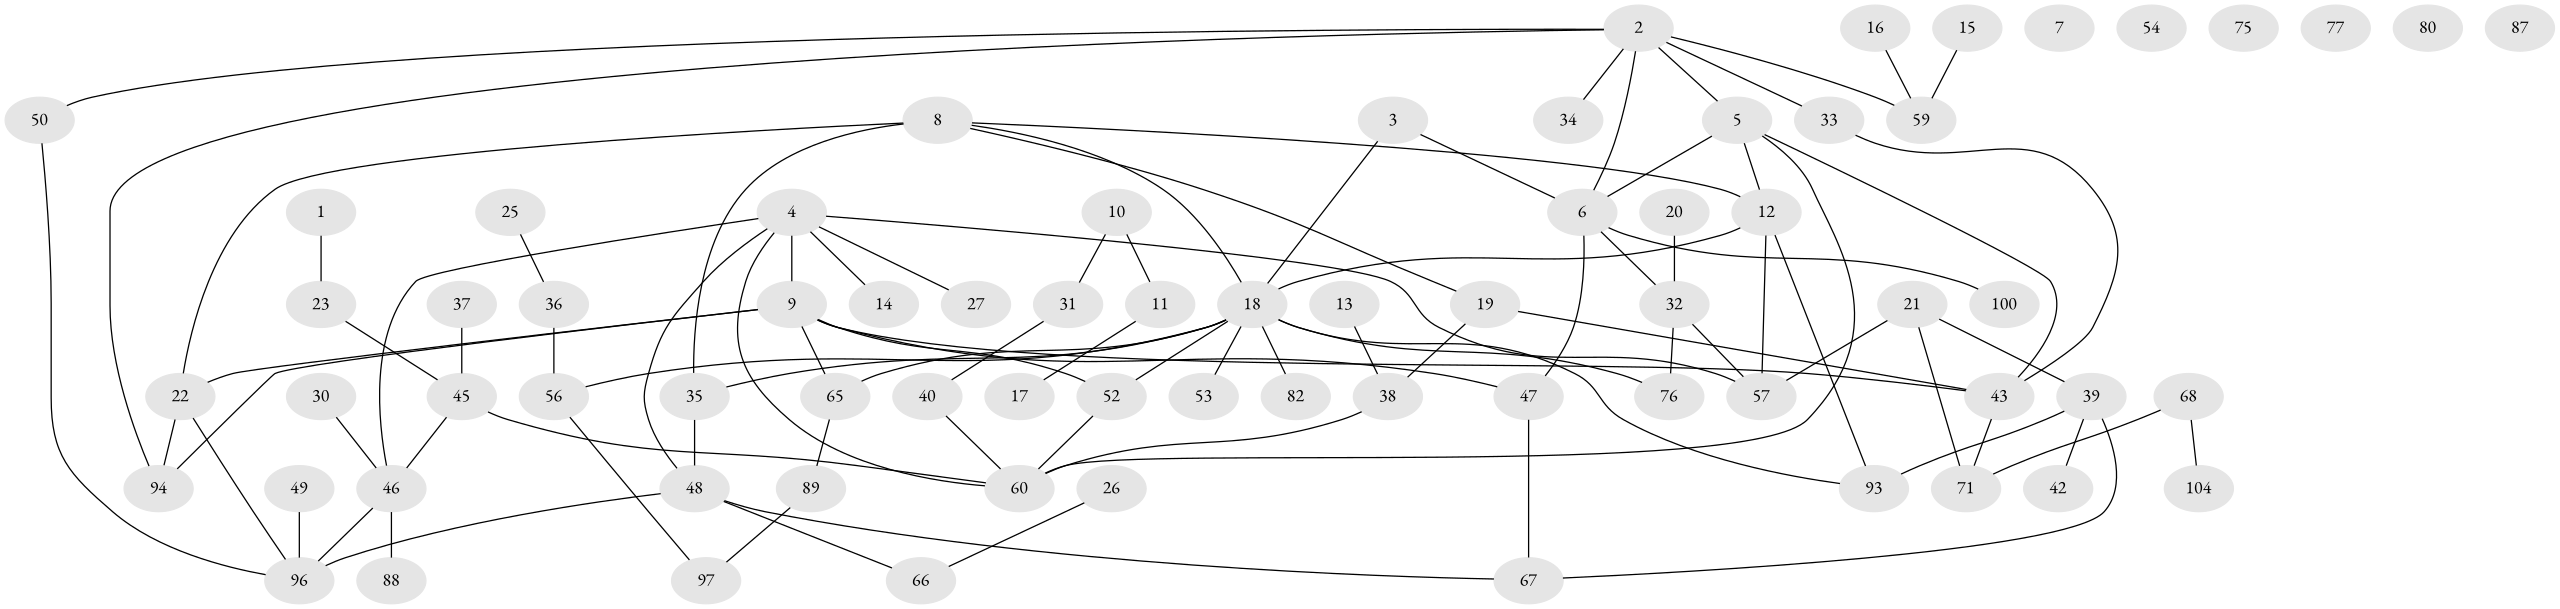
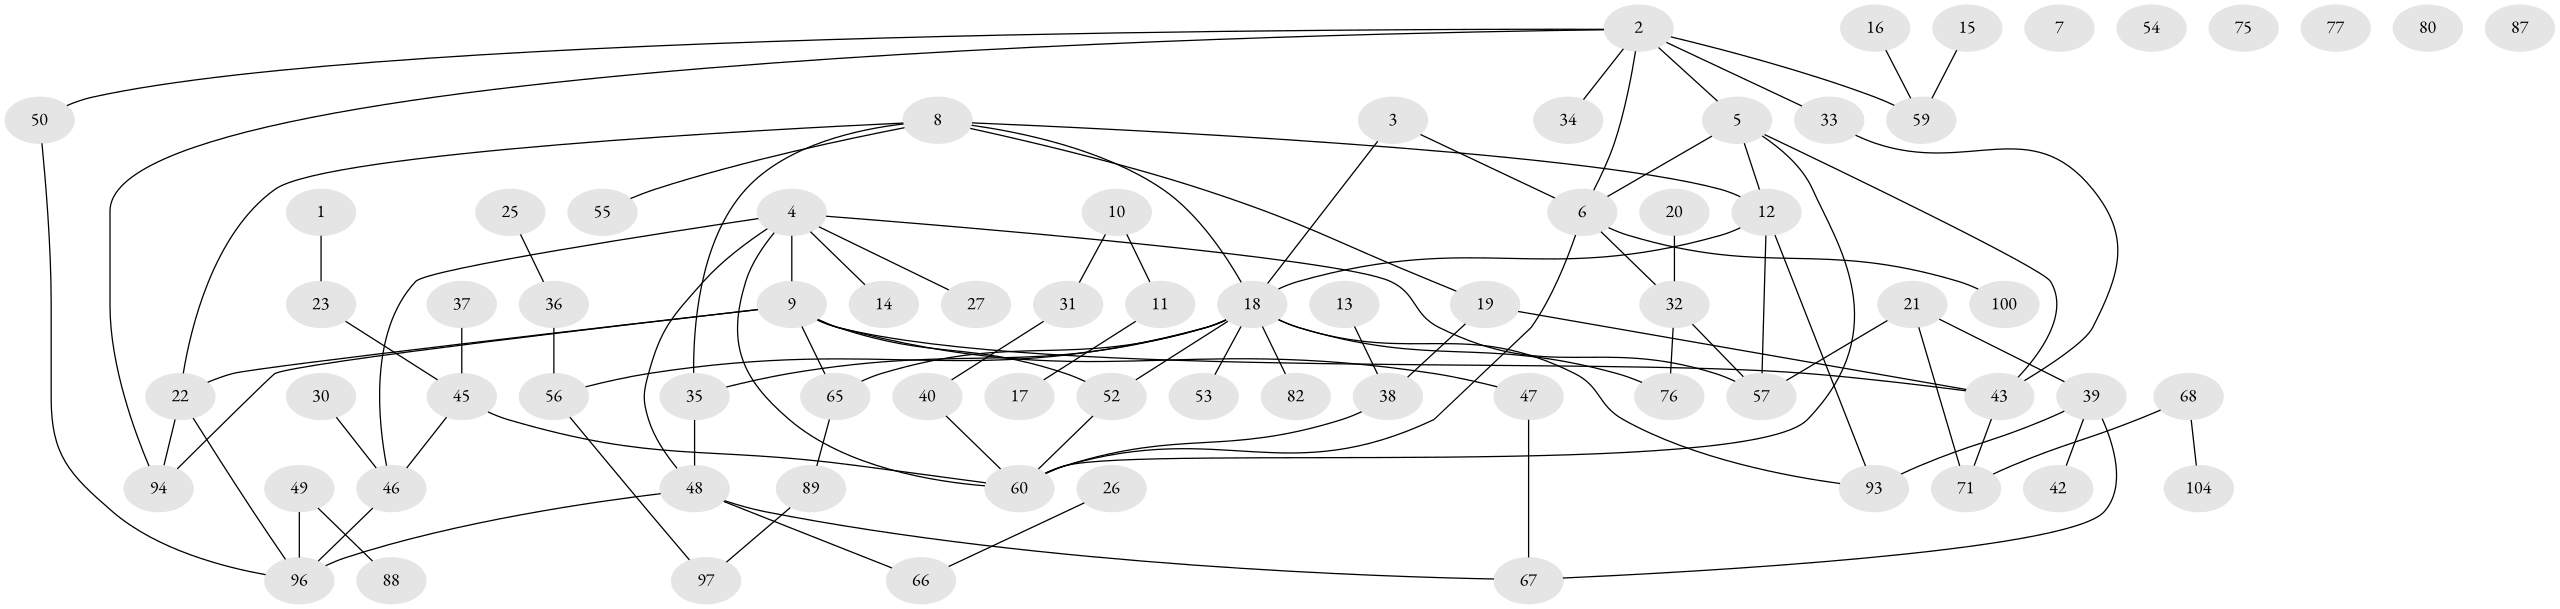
node "55": added
edge "6" -- "47": now "6" -- "60"
edge "46" -- "88": now "49" -- "88"
